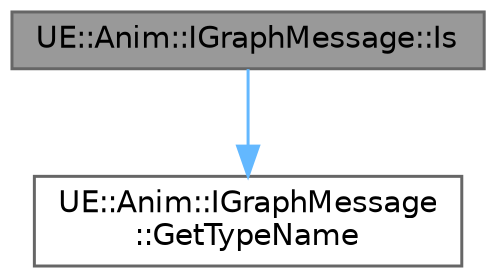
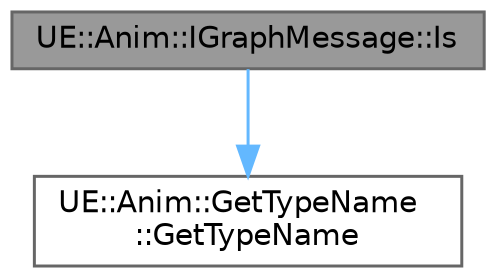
node "UE::Anim::IGraphMessage ::GetTypeName": label "UE::Anim::IGraphMessage ::GetTypeName" -> "UE::Anim::GetTypeName ::GetTypeName"
